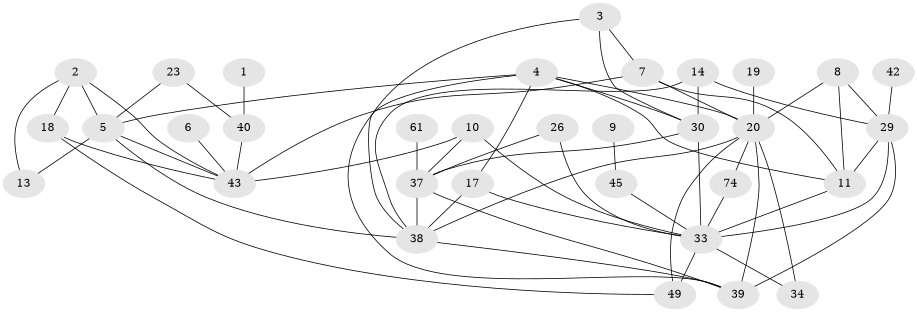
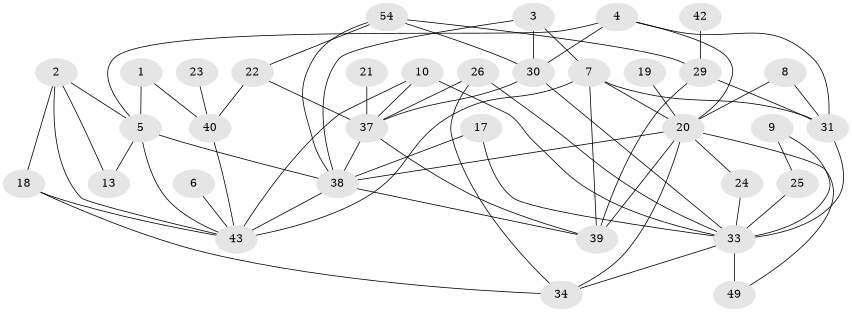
node "22": added
node "14": label "14" -> "54"
edge "23" -- "5": now "1" -- "5"
edge "8" -- "29": removed
node "61": label "61" -> "21"
edge "4" -- "17": removed
node "45": label "45" -> "25"
node "74": label "74" -> "24"
node "11": label "11" -> "31"
edge "26" -- "34": added
edge "38" -- "43": added
edge "29" -- "33": now "9" -- "33"
edge "4" -- "39": now "7" -- "39"
edge "18" -- "49": now "18" -- "34"
